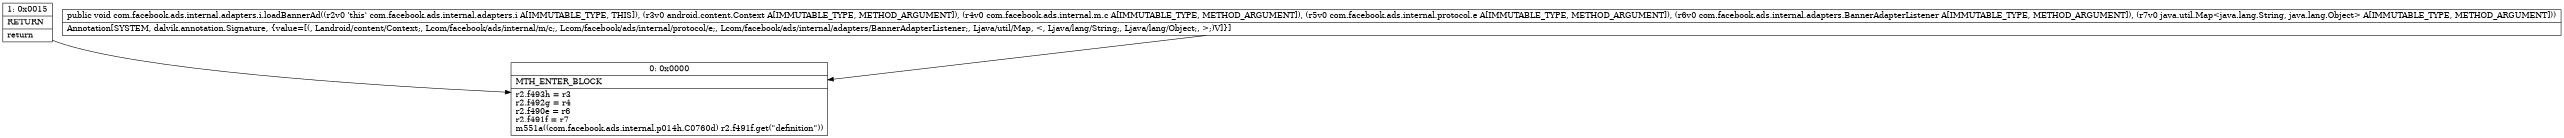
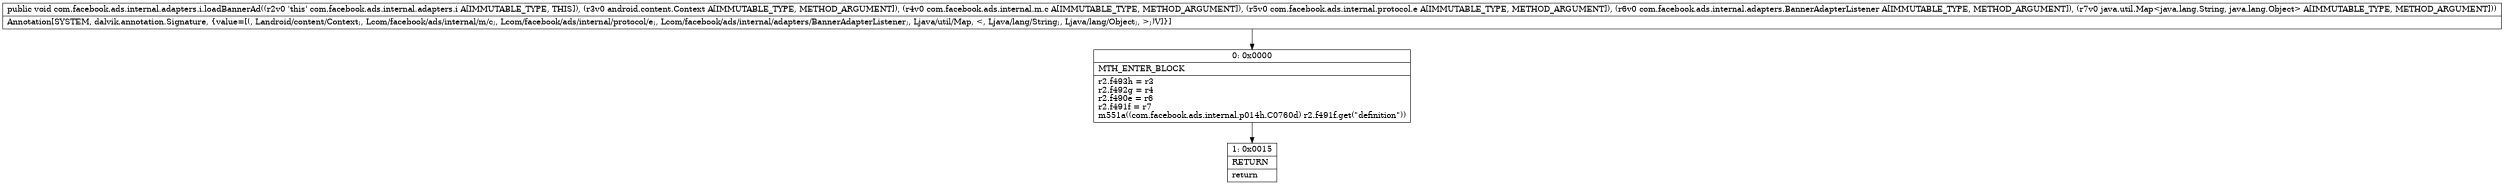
edge "1: 0x0015" -> "0: 0x0000": reversed
